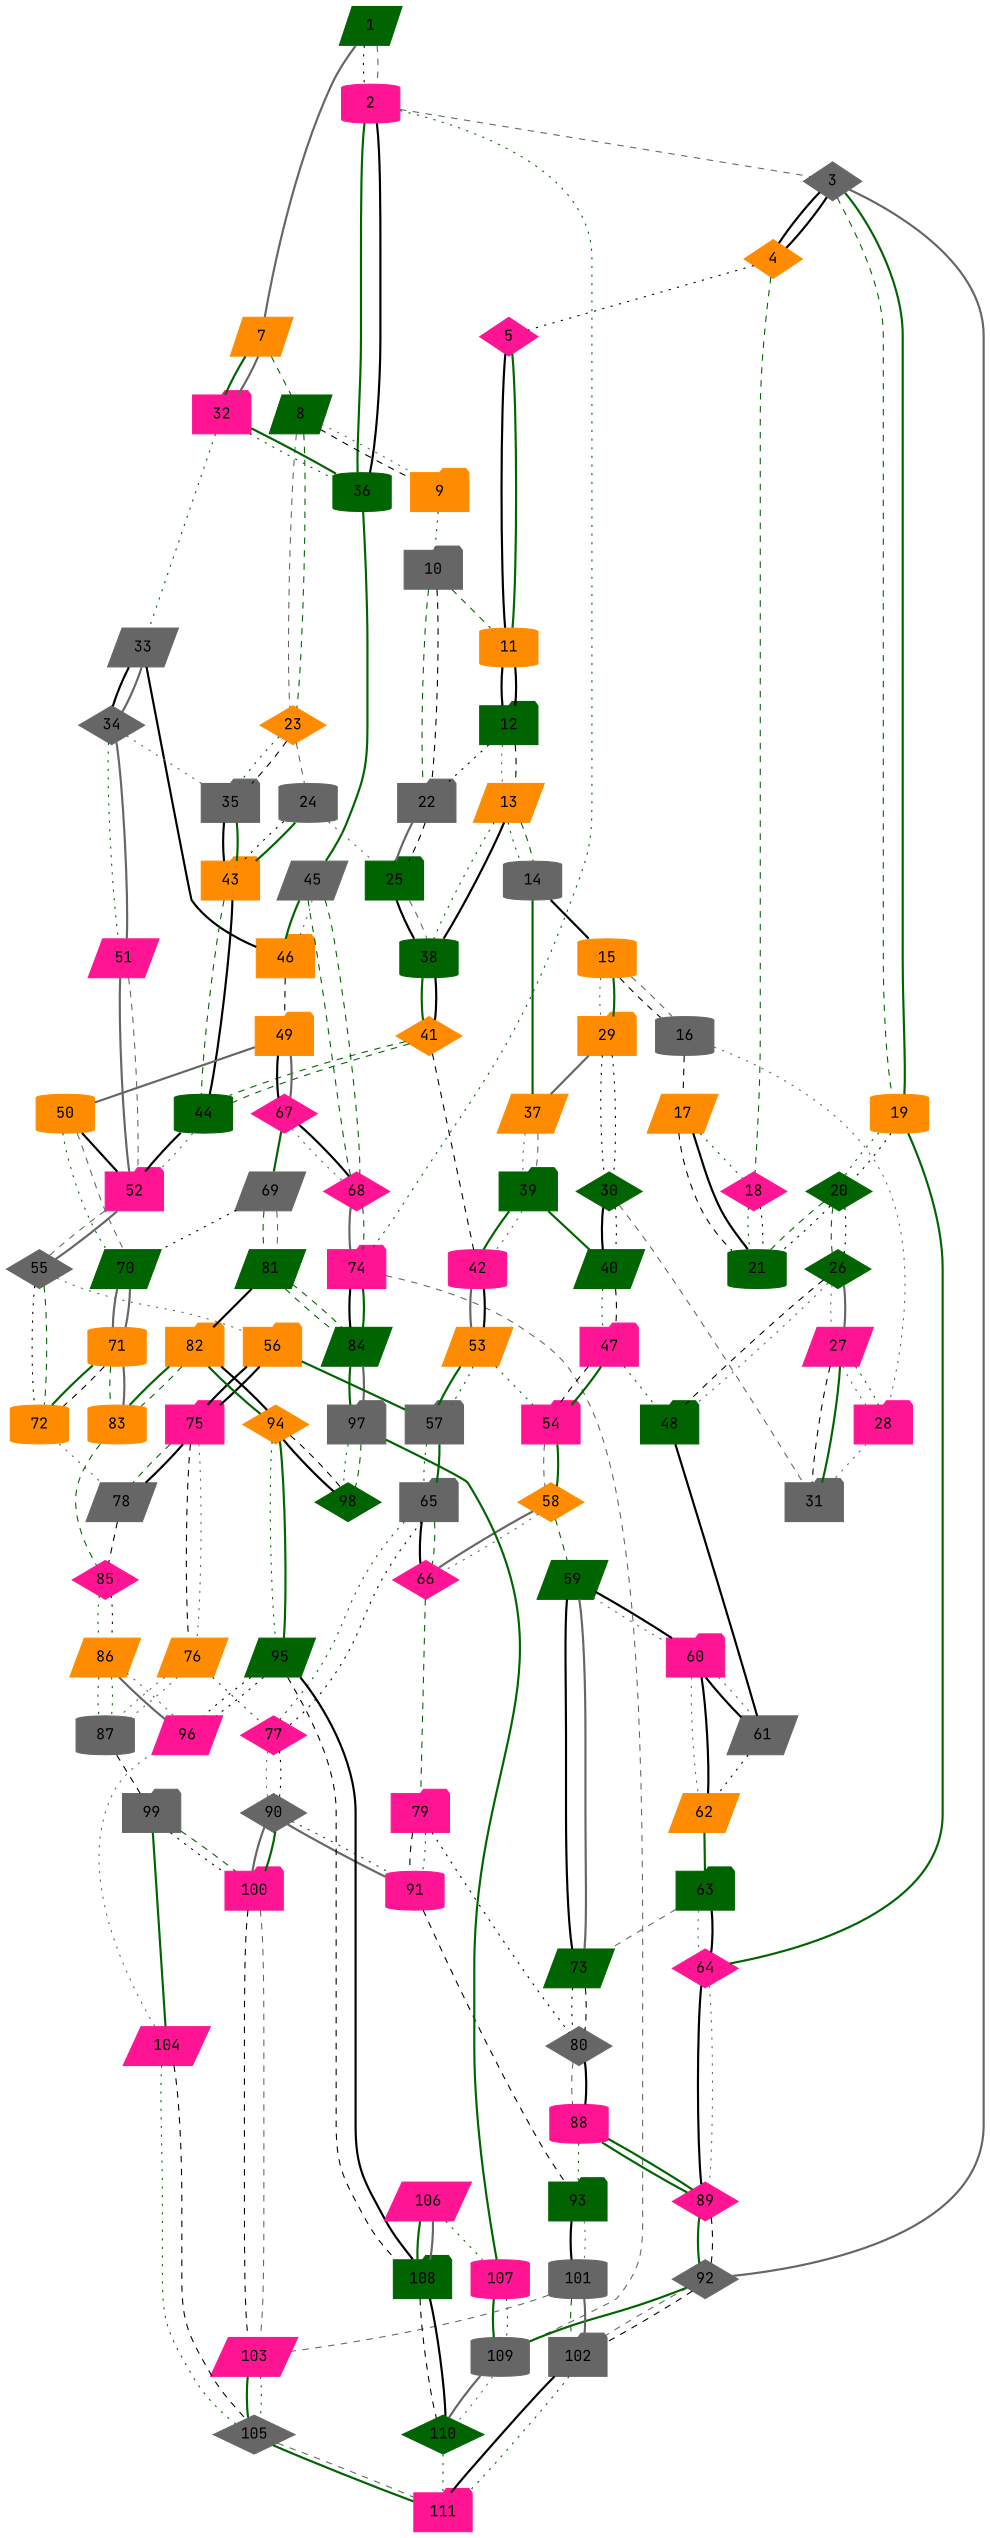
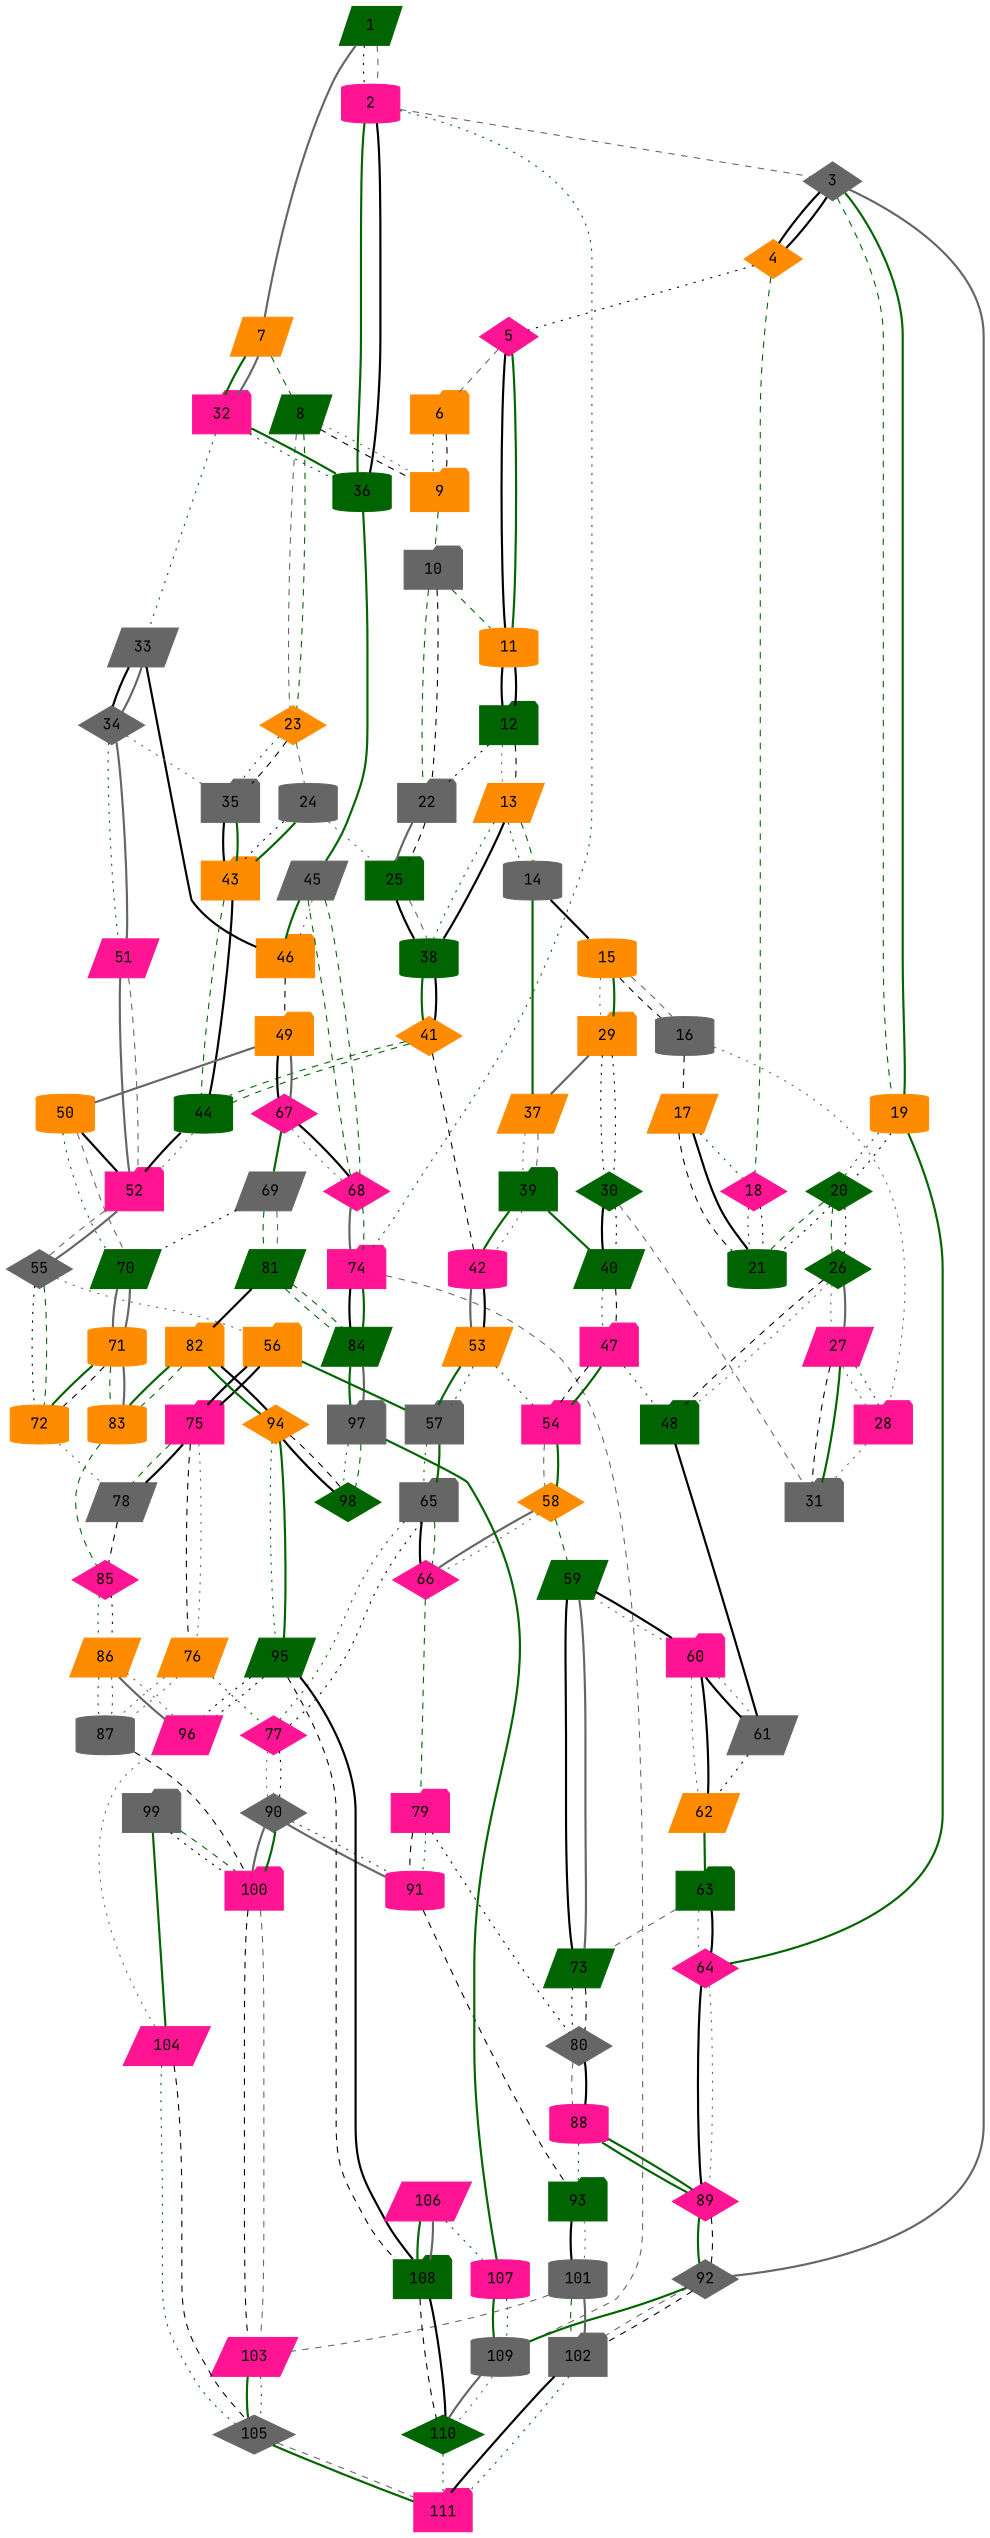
node "6": added
edge "9" -- "10": style dotted -> dashed
edge "87" -- "99": now "87" -- "100"
